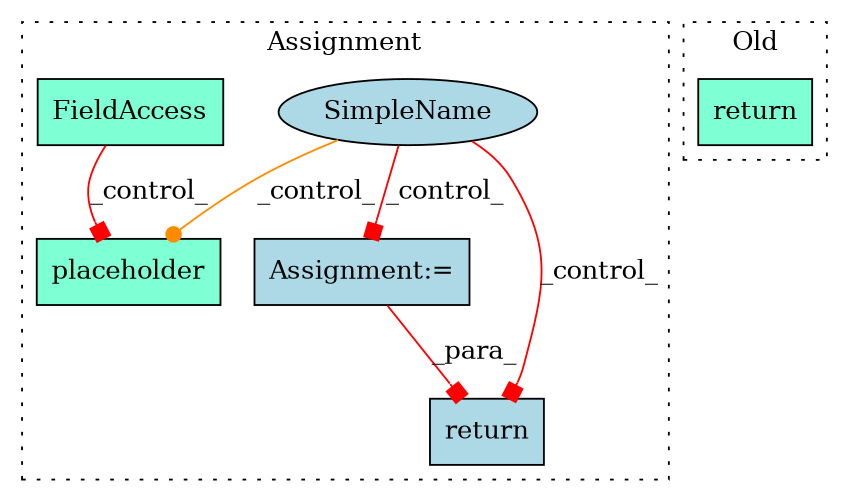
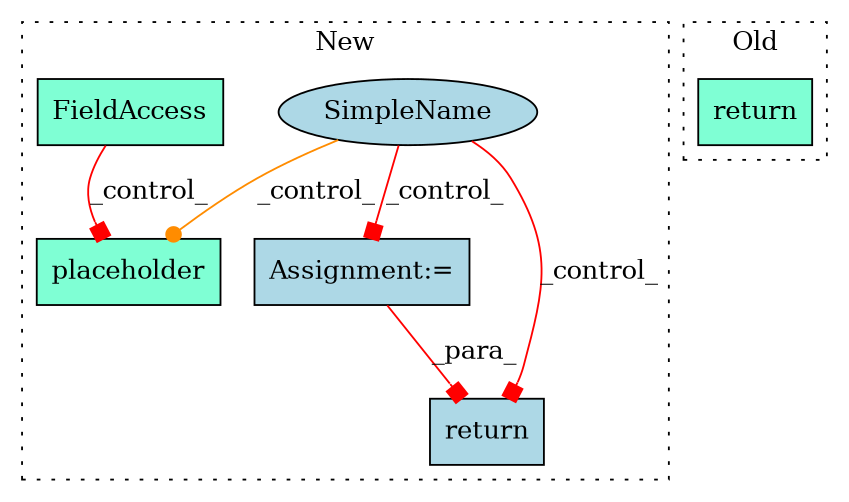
cluster "Assignment": label "Assignment" -> "New"
